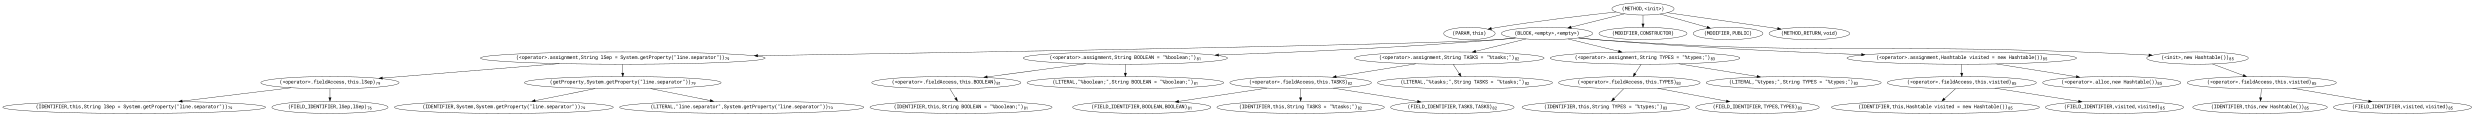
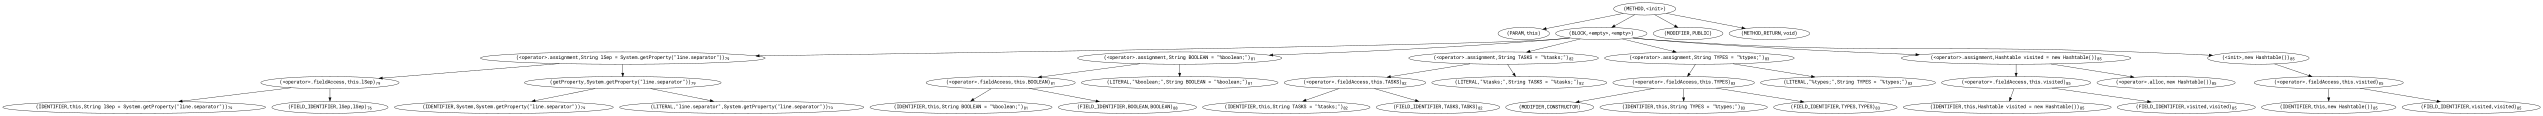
edge "(METHOD,<init>)" -> "(MODIFIER,CONSTRUCTOR)": now "(<operator>.fieldAccess,this.TYPES)" -> "(MODIFIER,CONSTRUCTOR)"
edge "(<operator>.fieldAccess,this.TASKS)" -> "(FIELD_IDENTIFIER,BOOLEAN,BOOLEAN)": now "(<operator>.fieldAccess,this.BOOLEAN)" -> "(FIELD_IDENTIFIER,BOOLEAN,BOOLEAN)"
node "(FIELD_IDENTIFIER,BOOLEAN,BOOLEAN)": text "81" -> "88"
